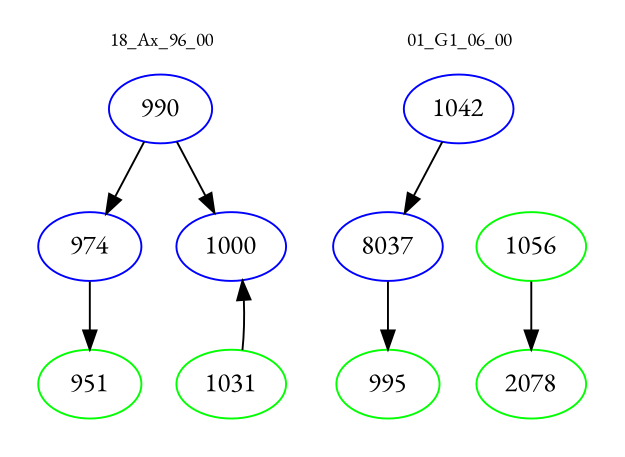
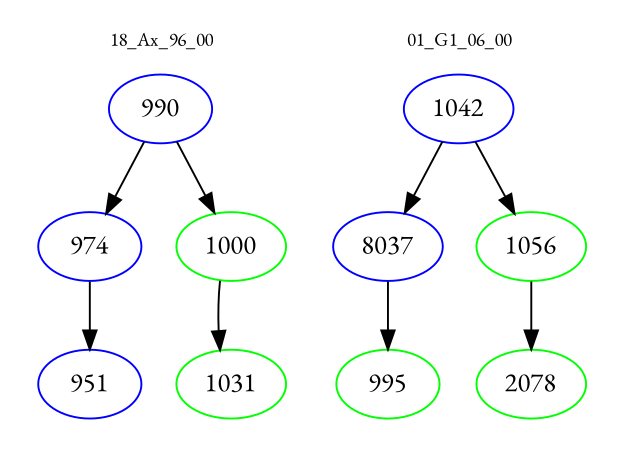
edge "1042" -> "1056": added
node "1000": color blue -> green
edge "1031" -> "1000": reversed
node "951": color green -> blue
